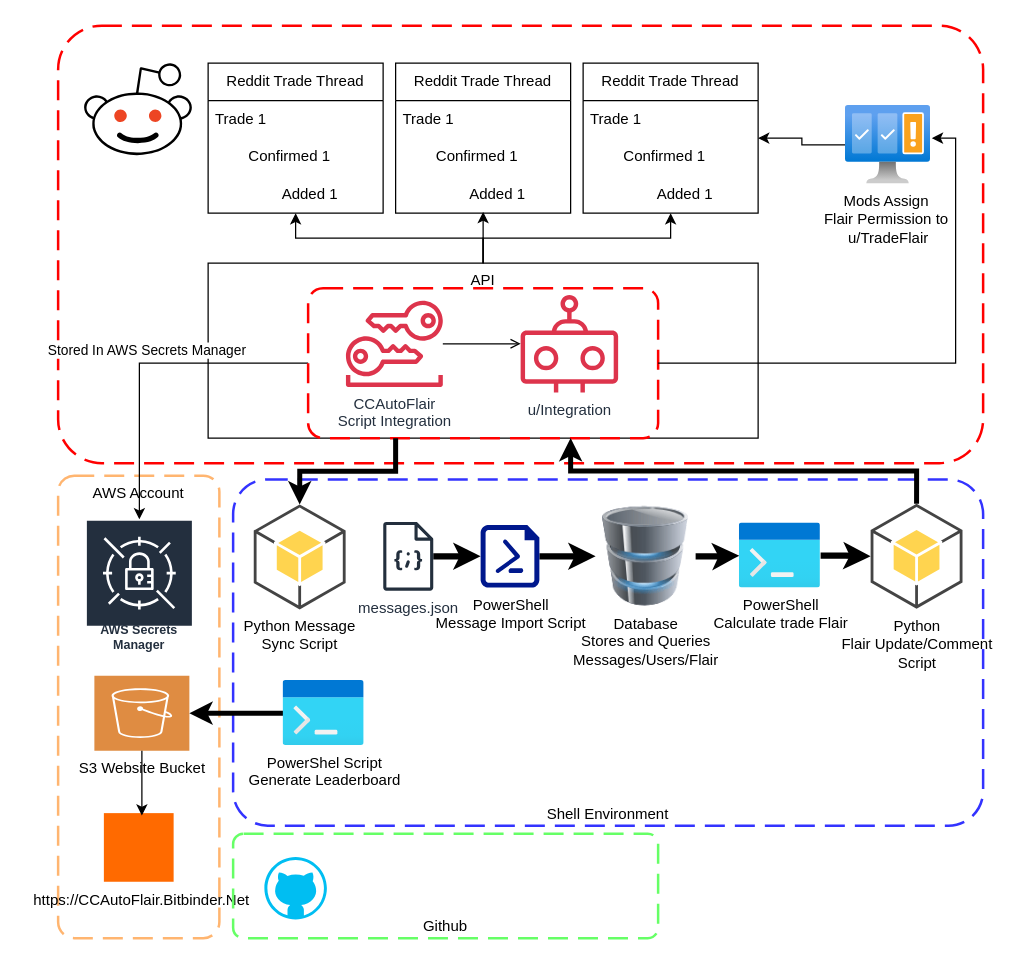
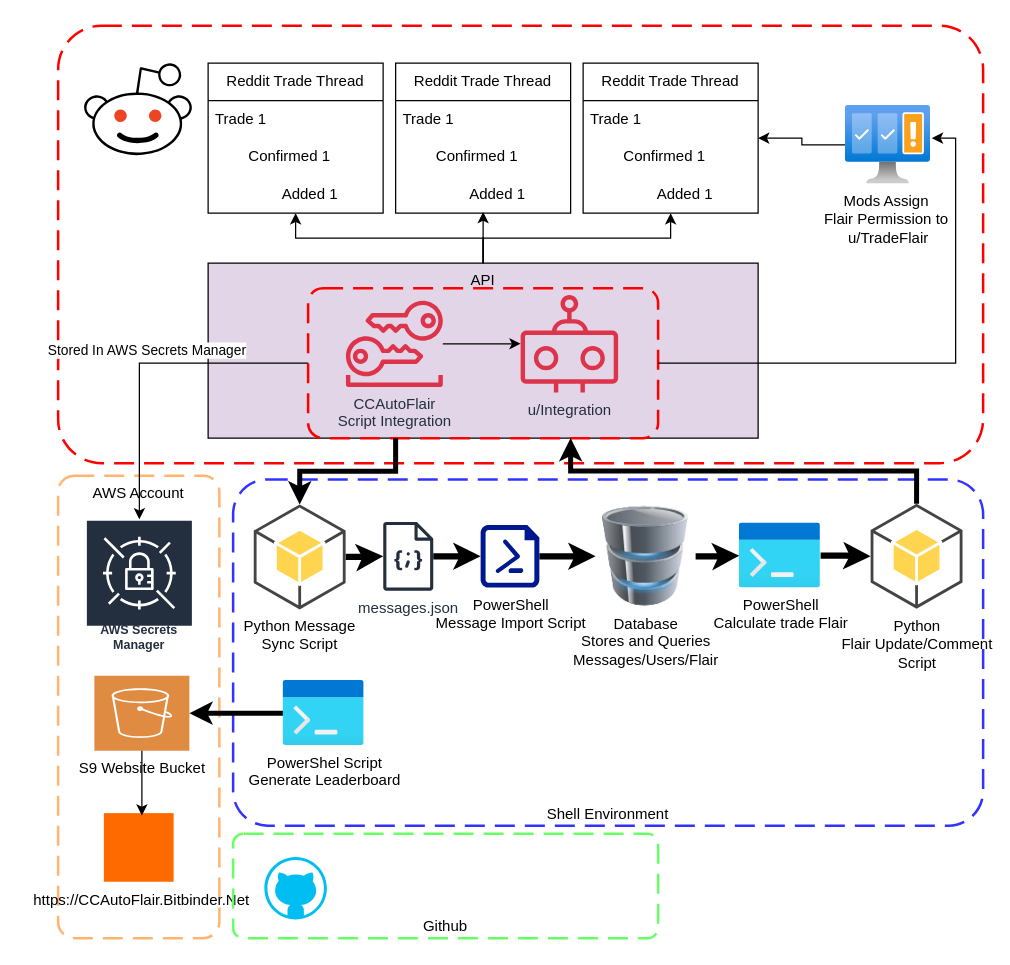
edge "CCAutoFlair Script Integration" -> "u/Integration": arrowhead open -> classic
node "API": fillcolor #ffffff -> #e1d5e7
edge "Python Message Sync Script" -> "messages.json": added
node "S3 Website Bucket": label "S3 Website Bucket" -> "S9 Website Bucket"
